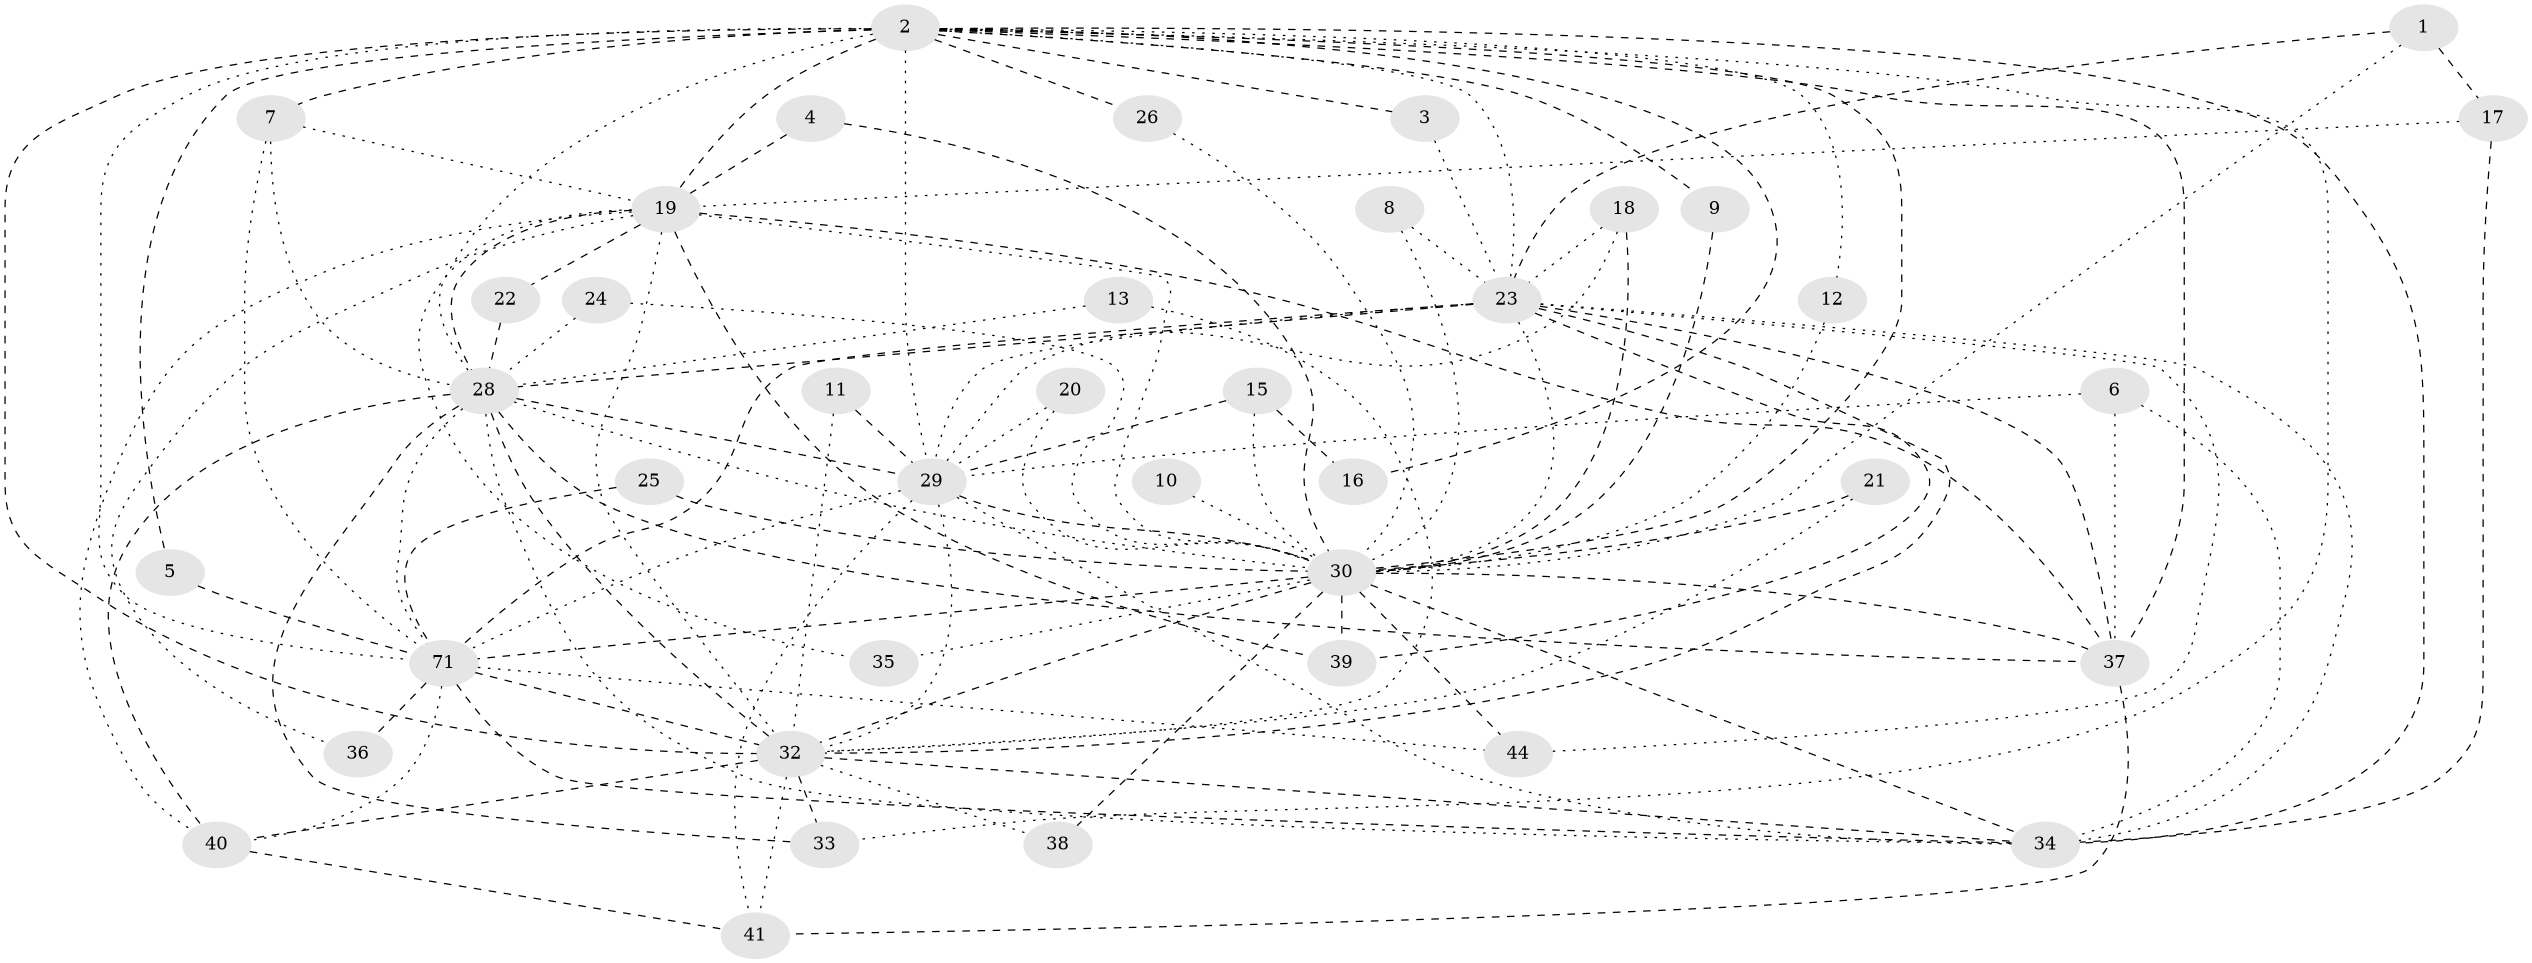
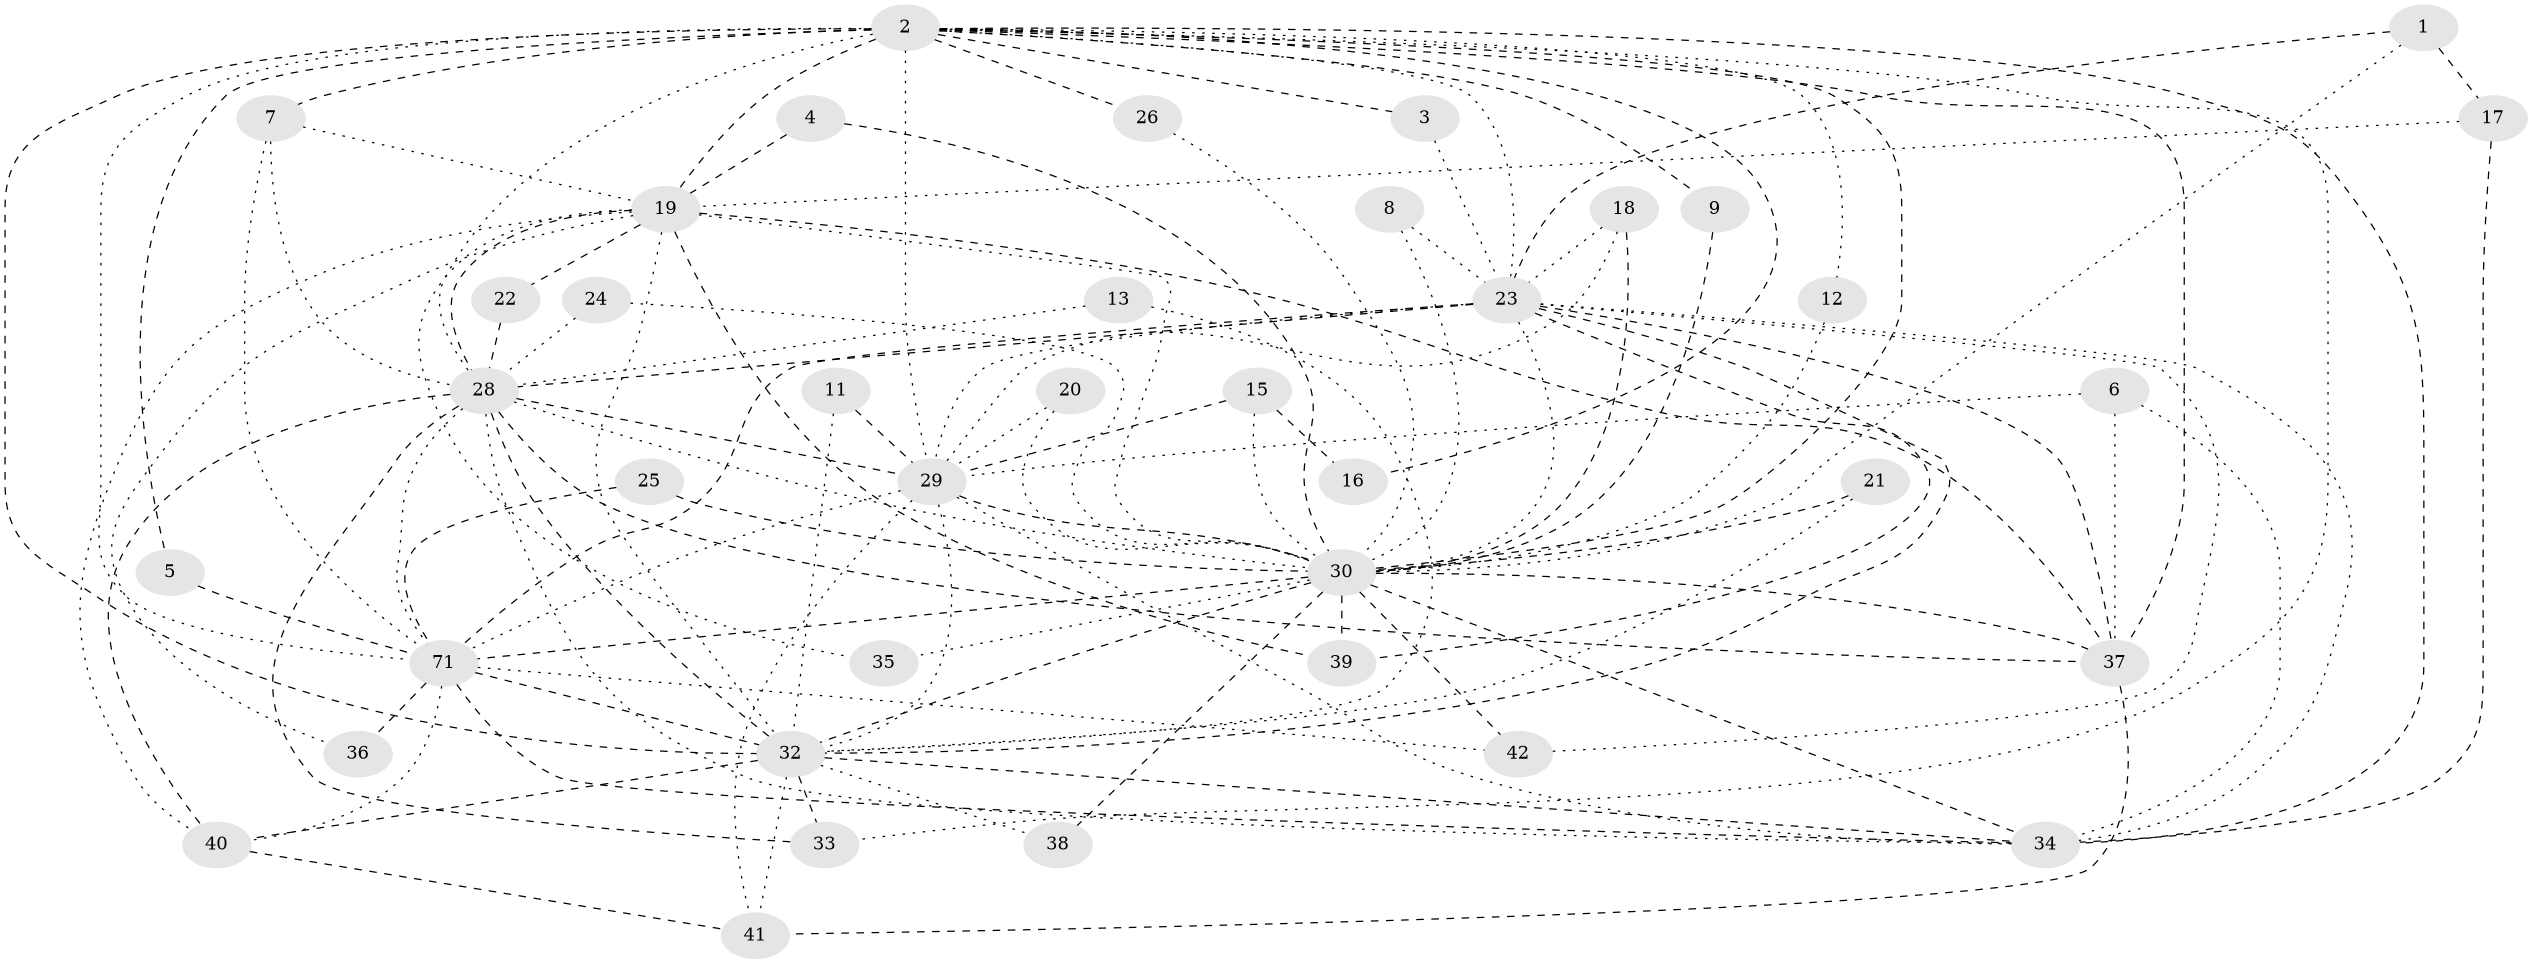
node "10": removed
node "44": label "44" -> "42"
